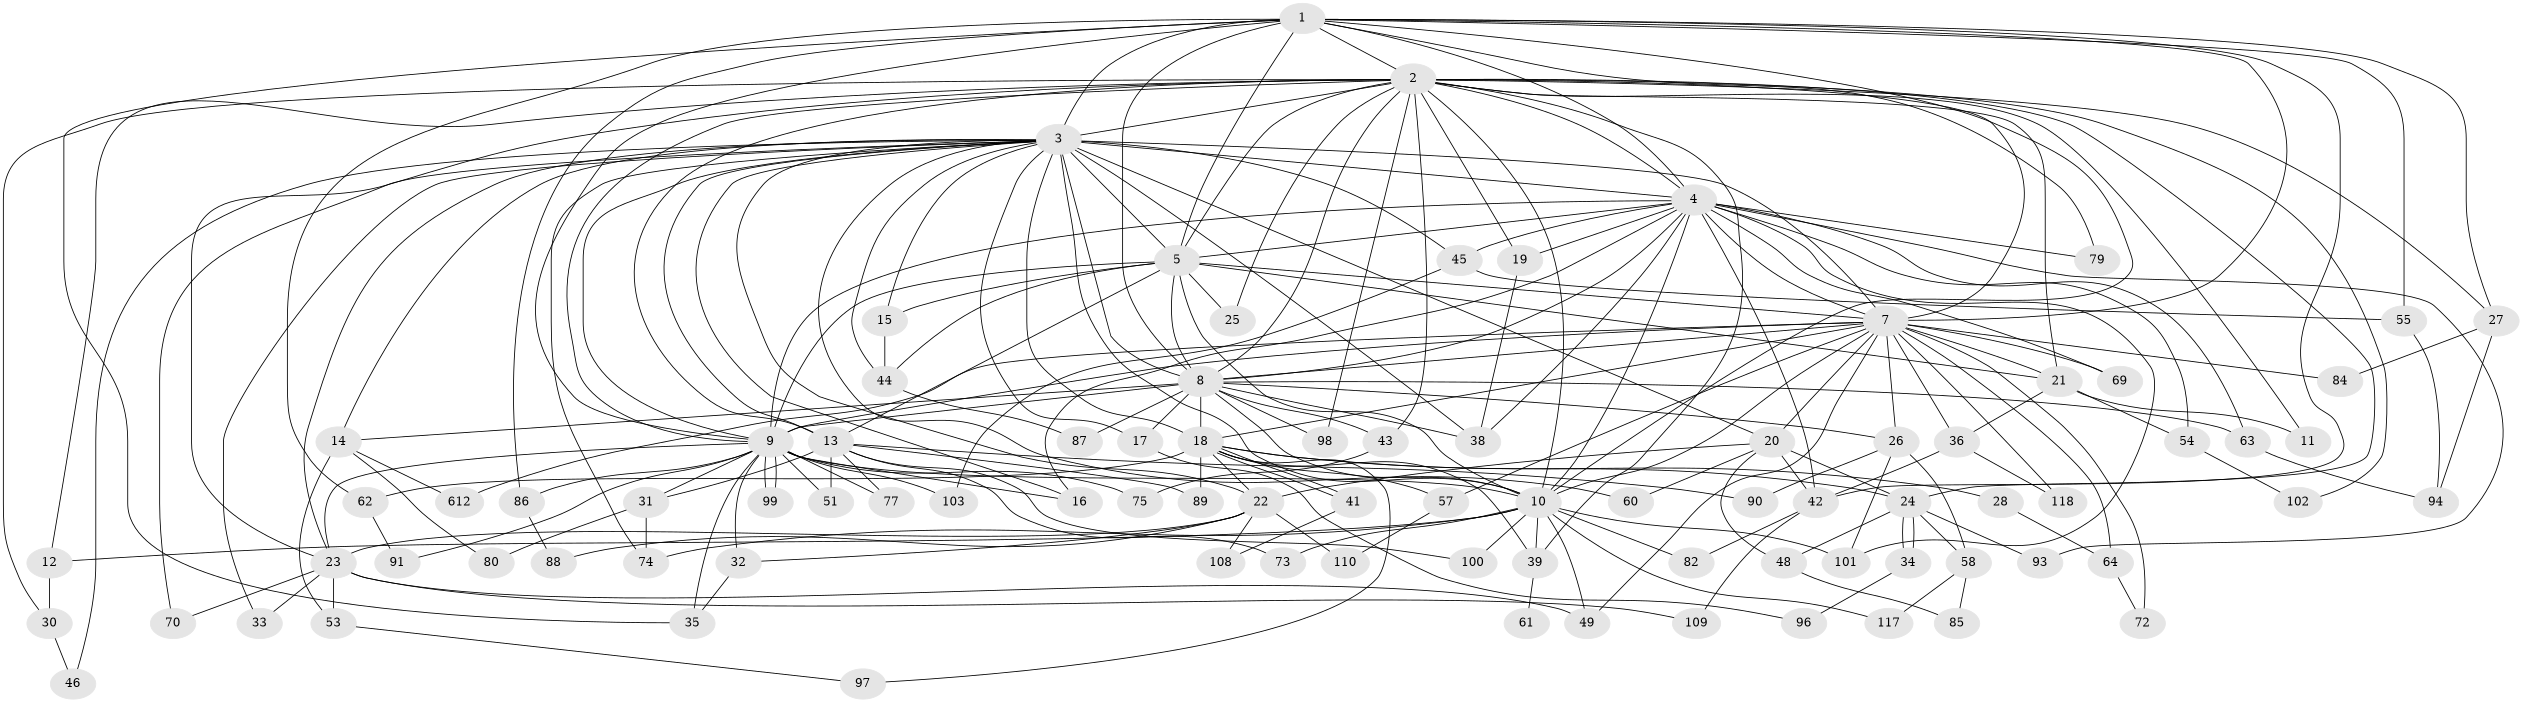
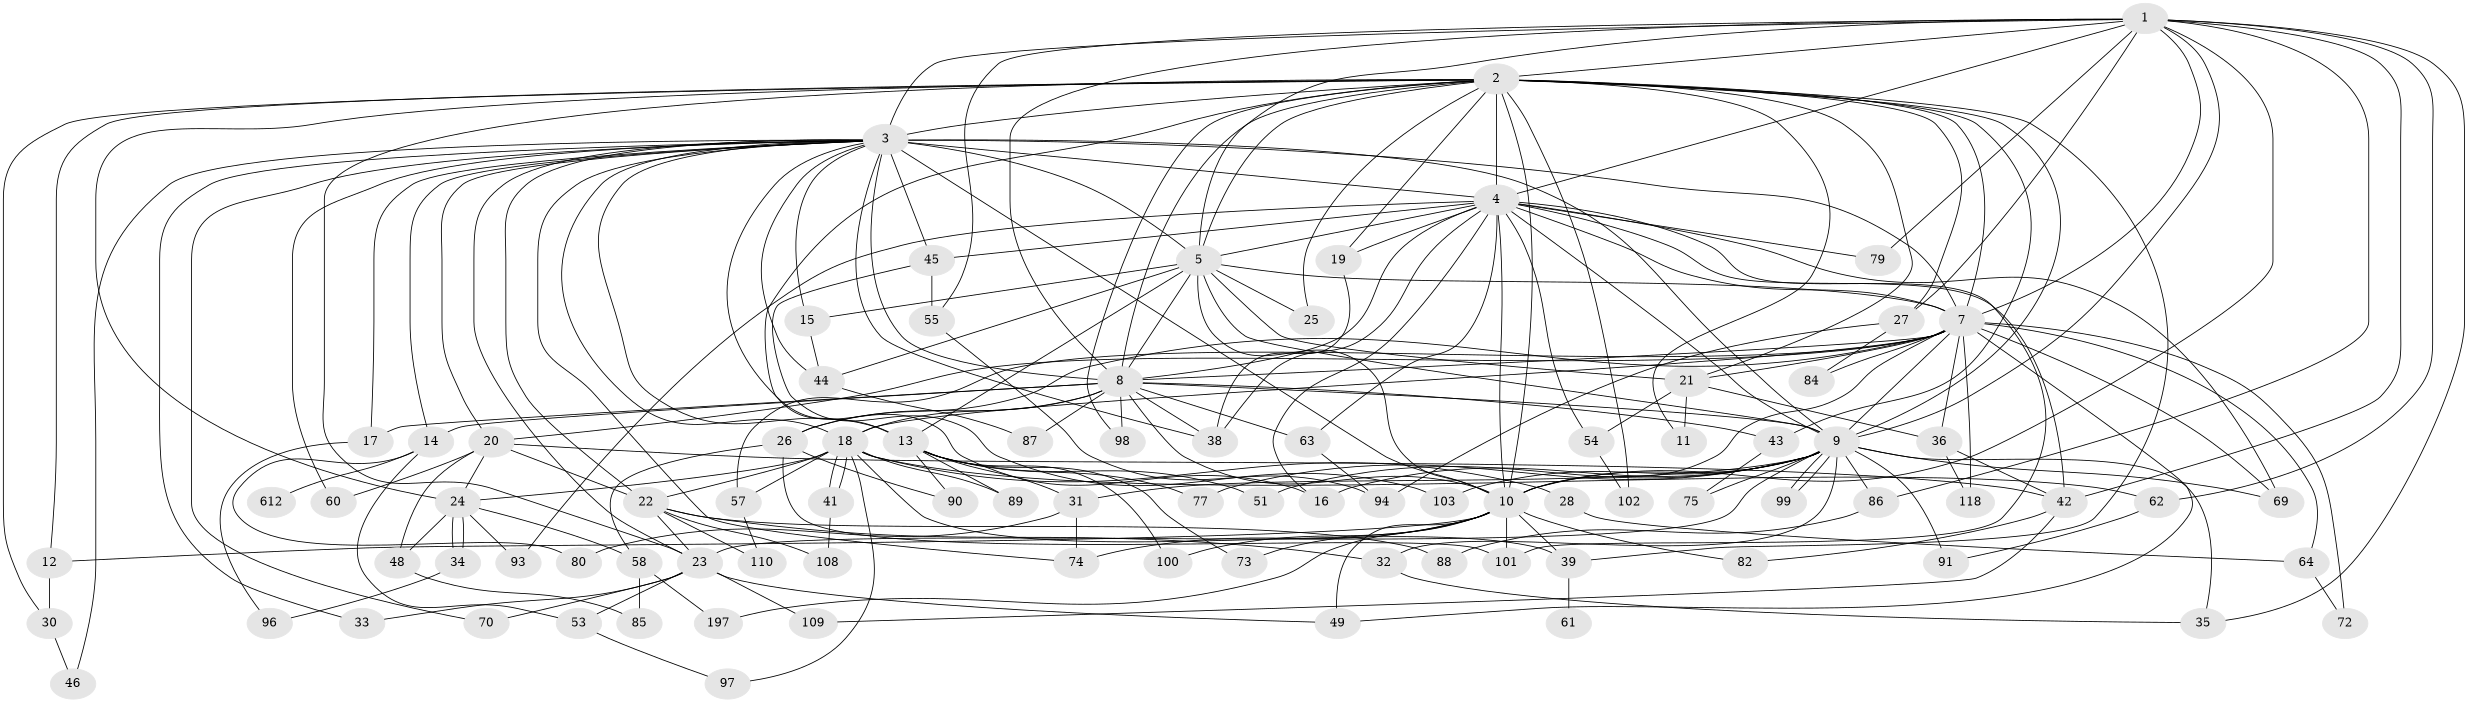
edge "7" -- "612": removed
edge "9" -- "69": added
node "117": label "117" -> "197"
